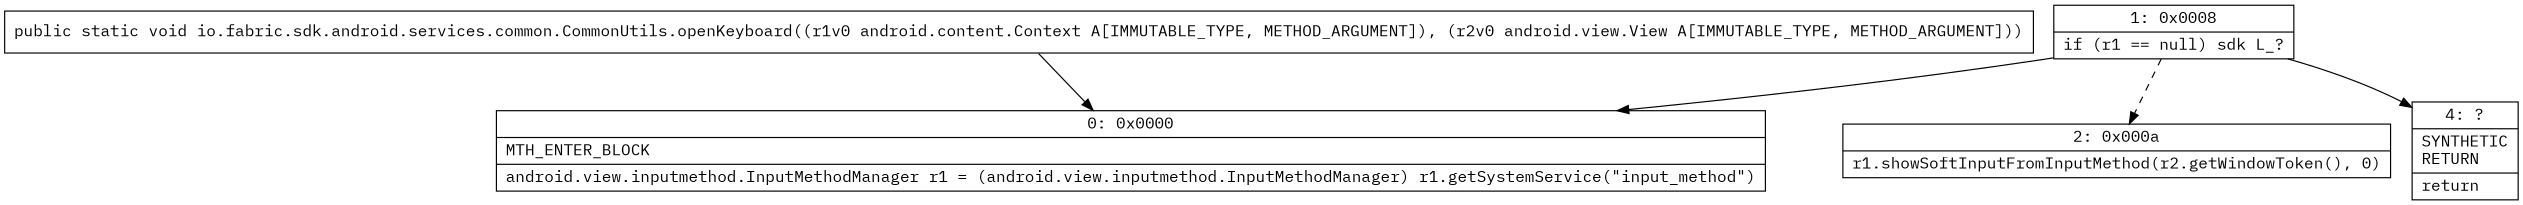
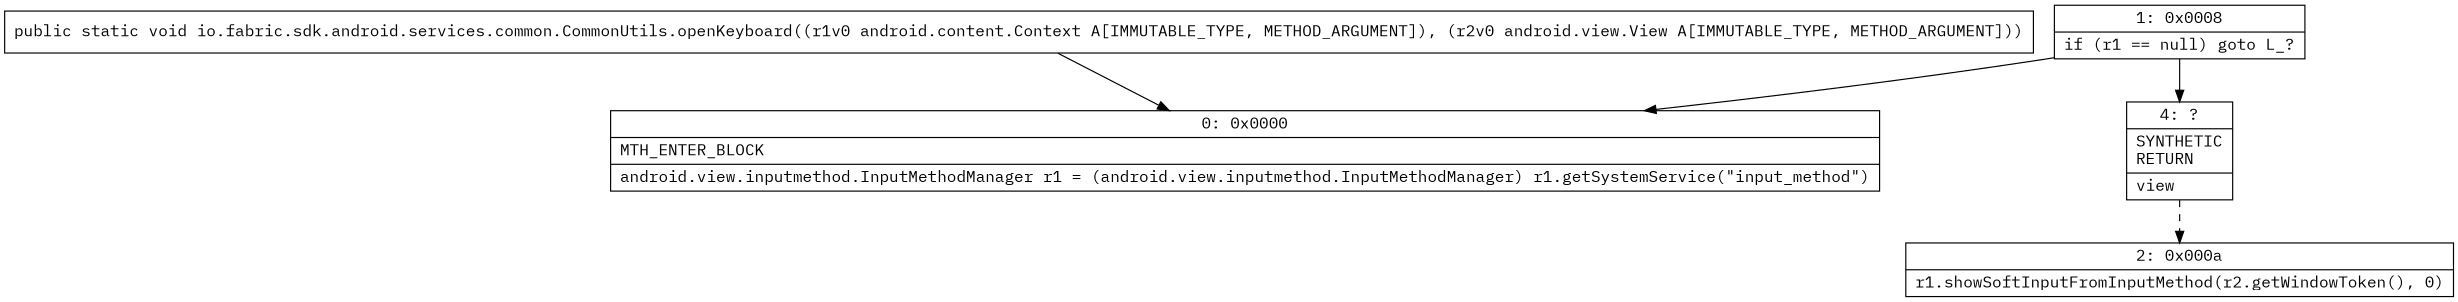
node "1: 0x0008": text "if (r1 == null) sdk L_?" -> "if (r1 == null) goto L_?"
edge "1: 0x0008" -> "2: 0x000a": now "4: ?" -> "2: 0x000a"
node "4: ?": text "return" -> "view"
